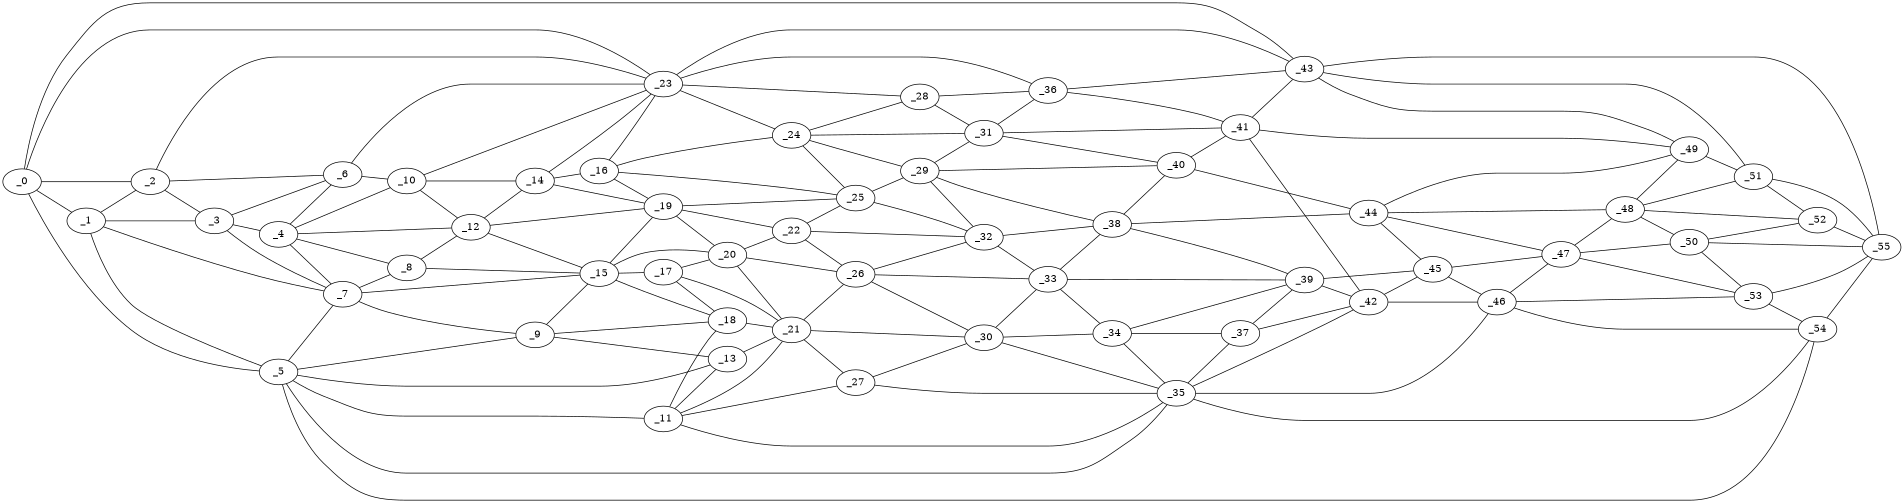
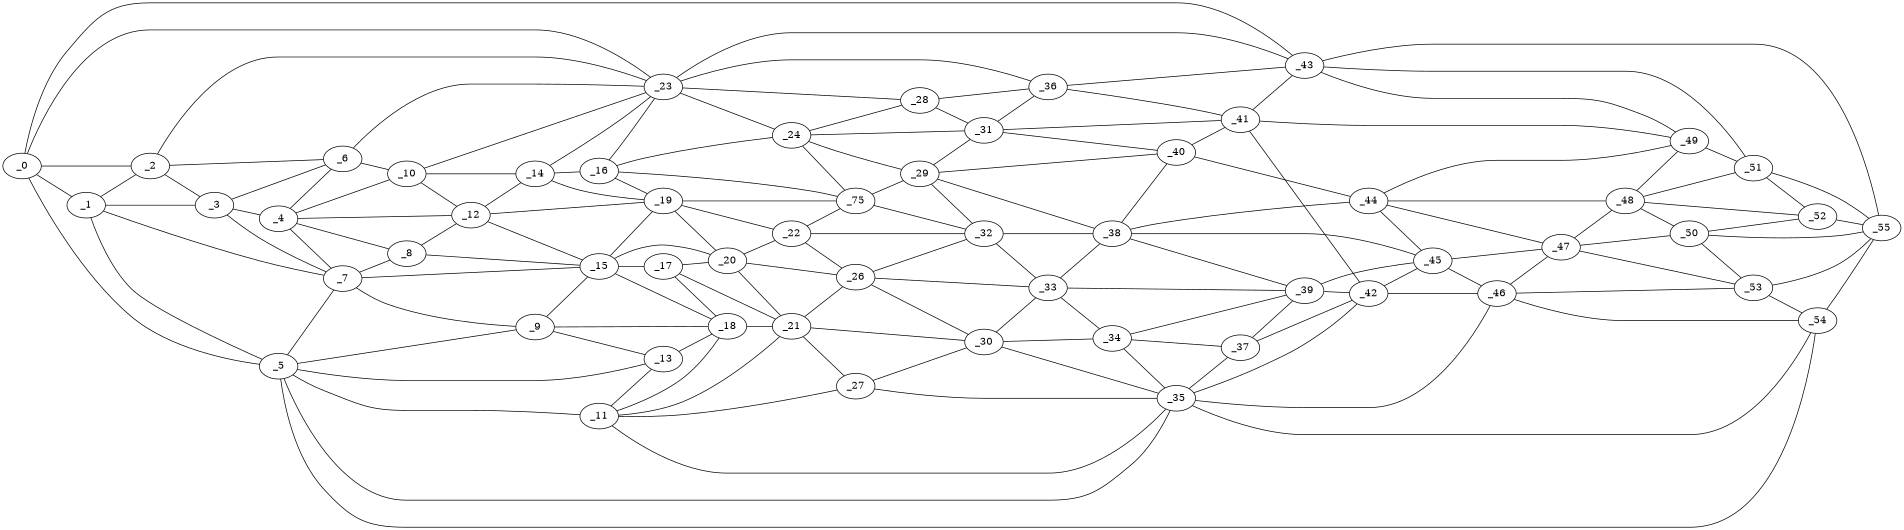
node "_25": label "_25" -> "_75"
edge "_38" -- "_45": added
edge "_21" -- "_13": now "_18" -- "_13"
